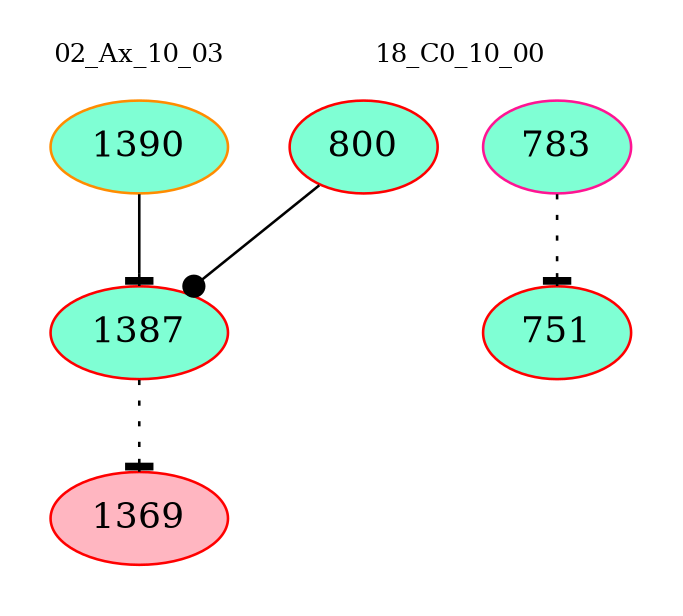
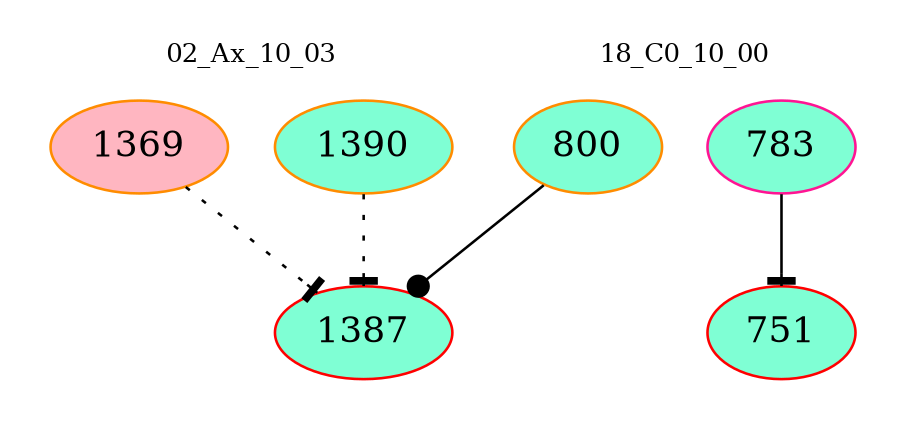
node "800": color red -> darkorange
edge "1390" -> "1387": style solid -> dotted
edge "783" -> "751": style dotted -> solid
edge "1387" -> "1369": reversed
node "1369": color red -> darkorange
